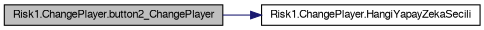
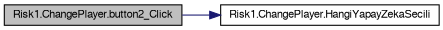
node "Risk1.ChangePlayer.button2_ChangePlayer": label "Risk1.ChangePlayer.button2_ChangePlayer" -> "Risk1.ChangePlayer.button2_Click"
